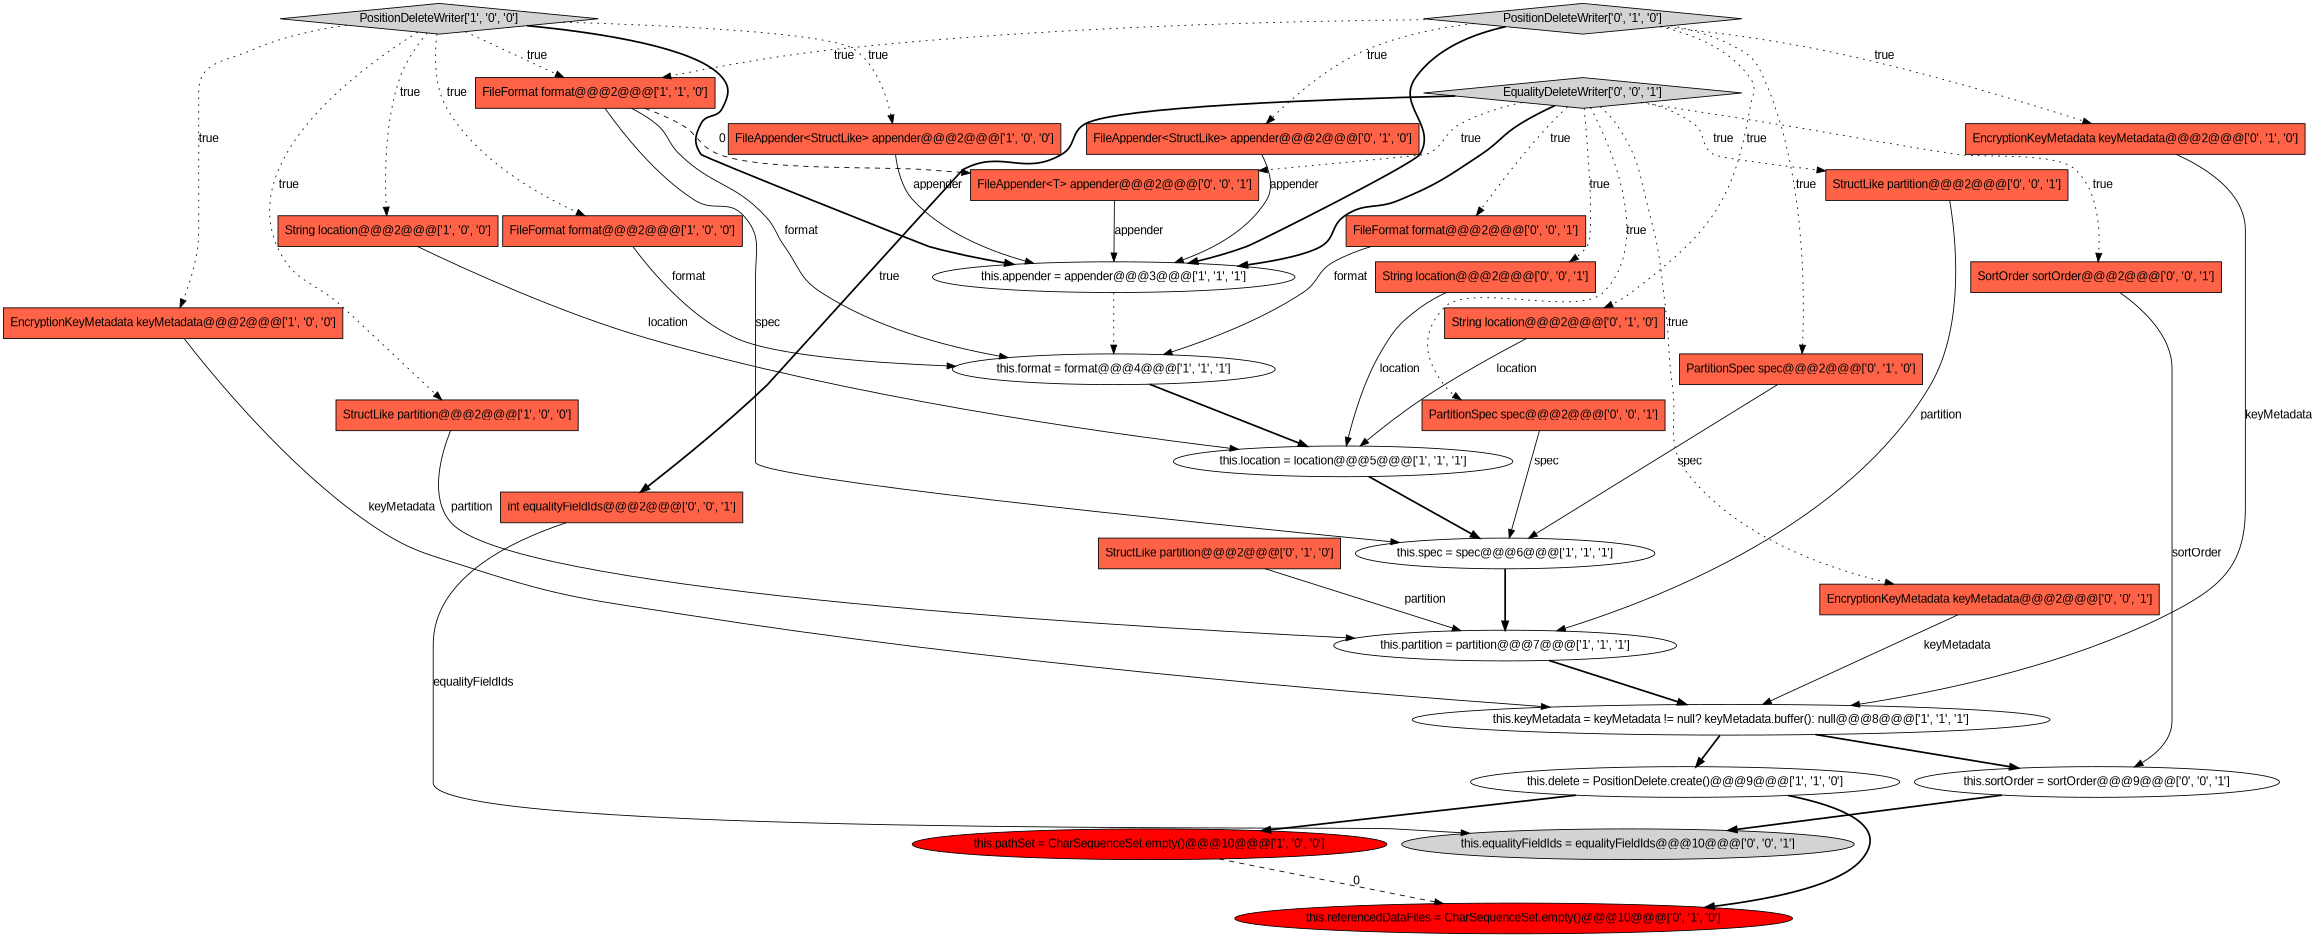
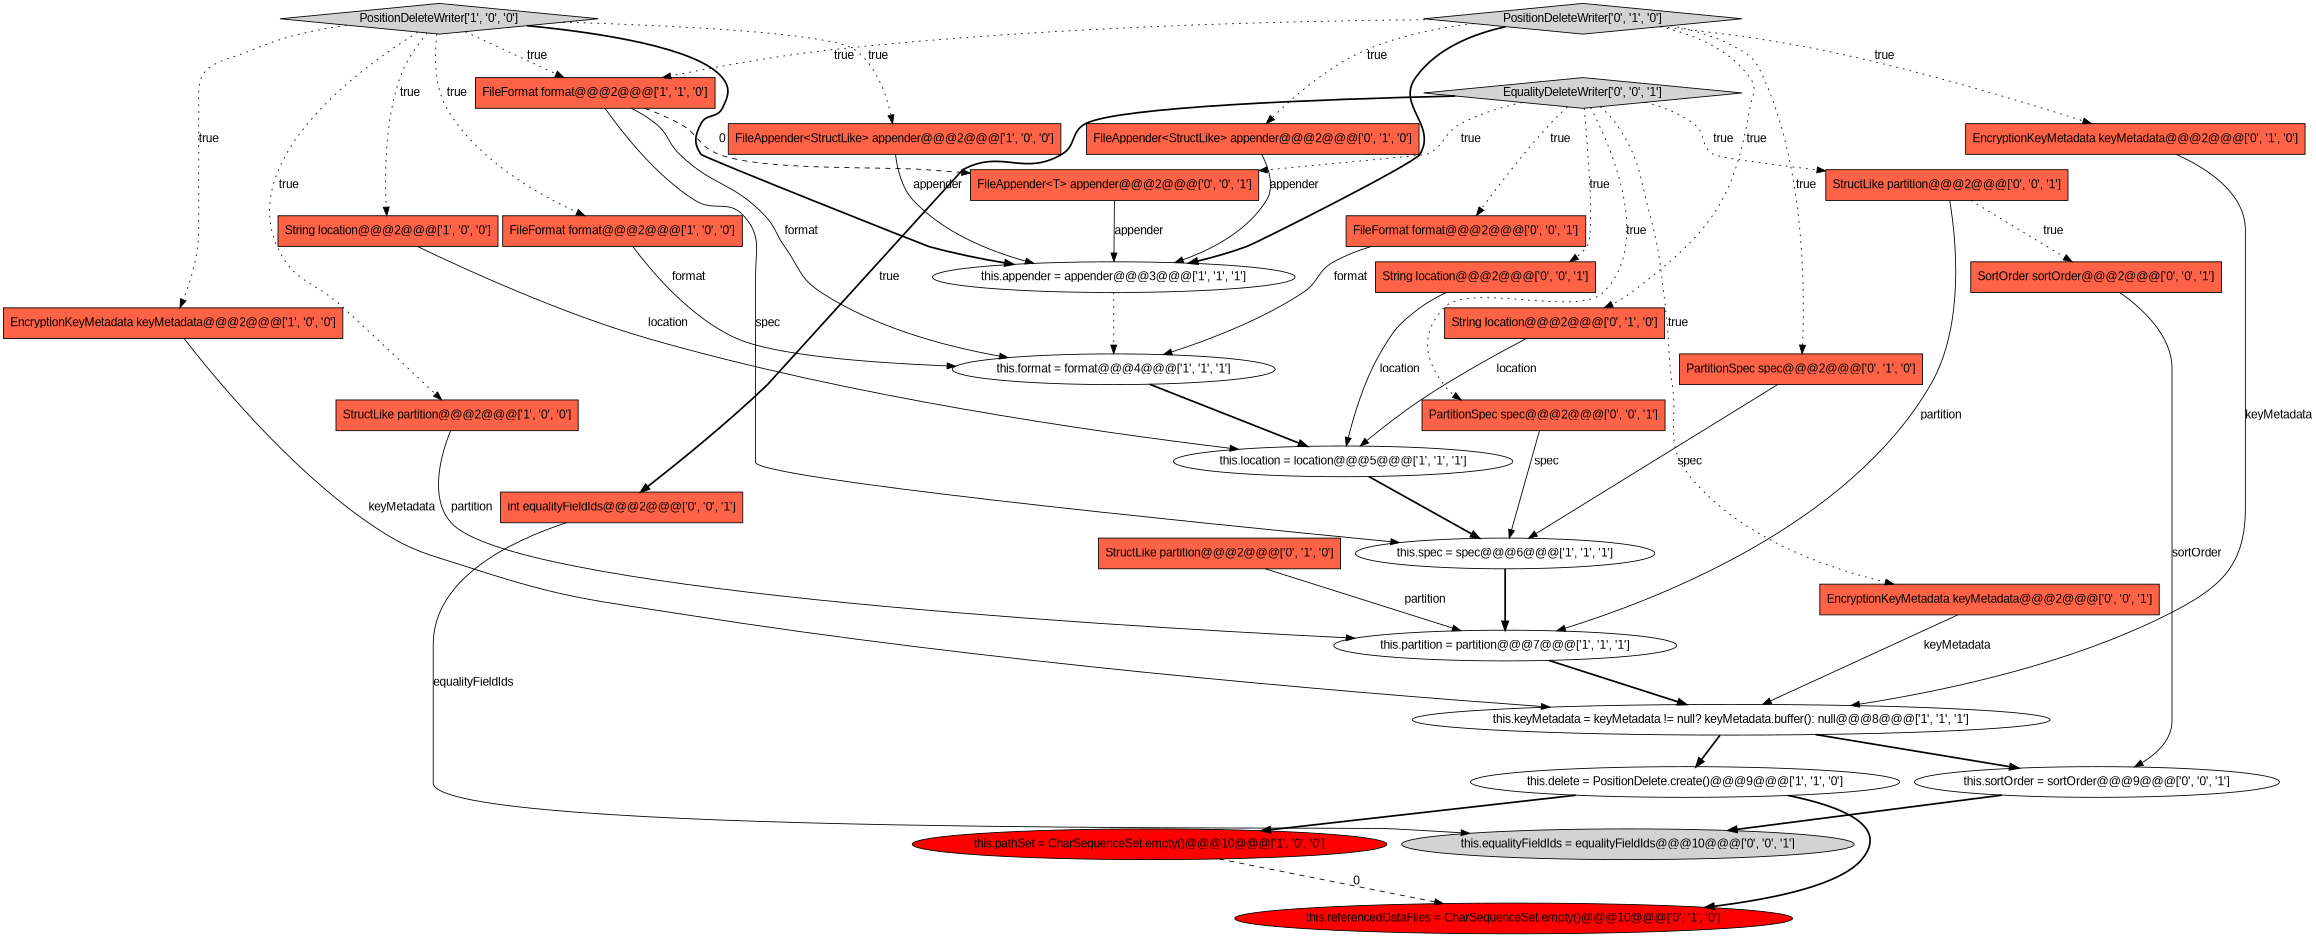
edge "EqualityDeleteWriter['0', '0', '1']" -> "SortOrder sortOrder@@@2@@@['0', '0', '1']": now "StructLike partition@@@2@@@['0', '0', '1']" -> "SortOrder sortOrder@@@2@@@['0', '0', '1']"
edge "EqualityDeleteWriter['0', '0', '1']" -> "this.appender = appender@@@3@@@['1', '1', '1']": removed
